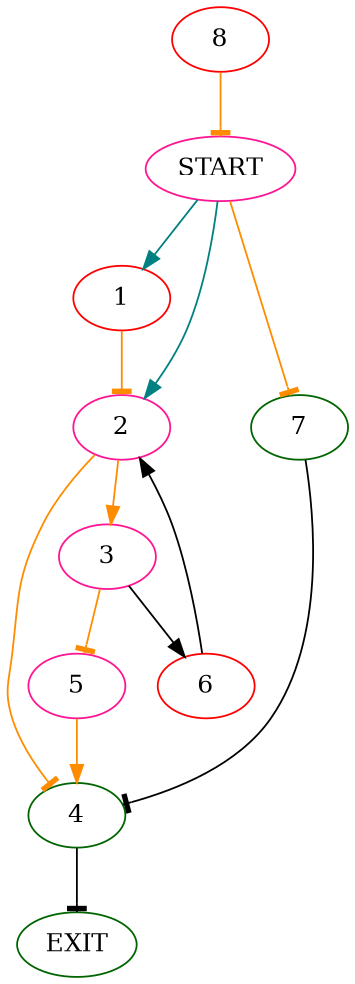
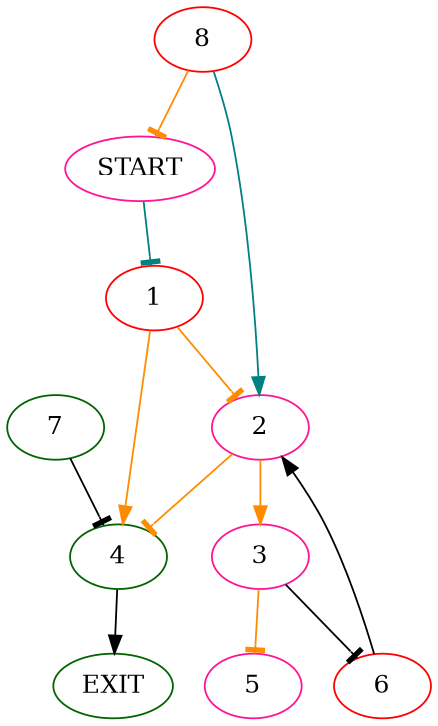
edge "START" -> "1": arrowhead normal -> tee
edge "START" -> "7": removed
edge "START" -> "2": now "8" -> "2"
edge "3" -> "6": arrowhead normal -> tee
edge "5" -> "4": now "1" -> "4"
edge "4" -> "EXIT": arrowhead tee -> normal
